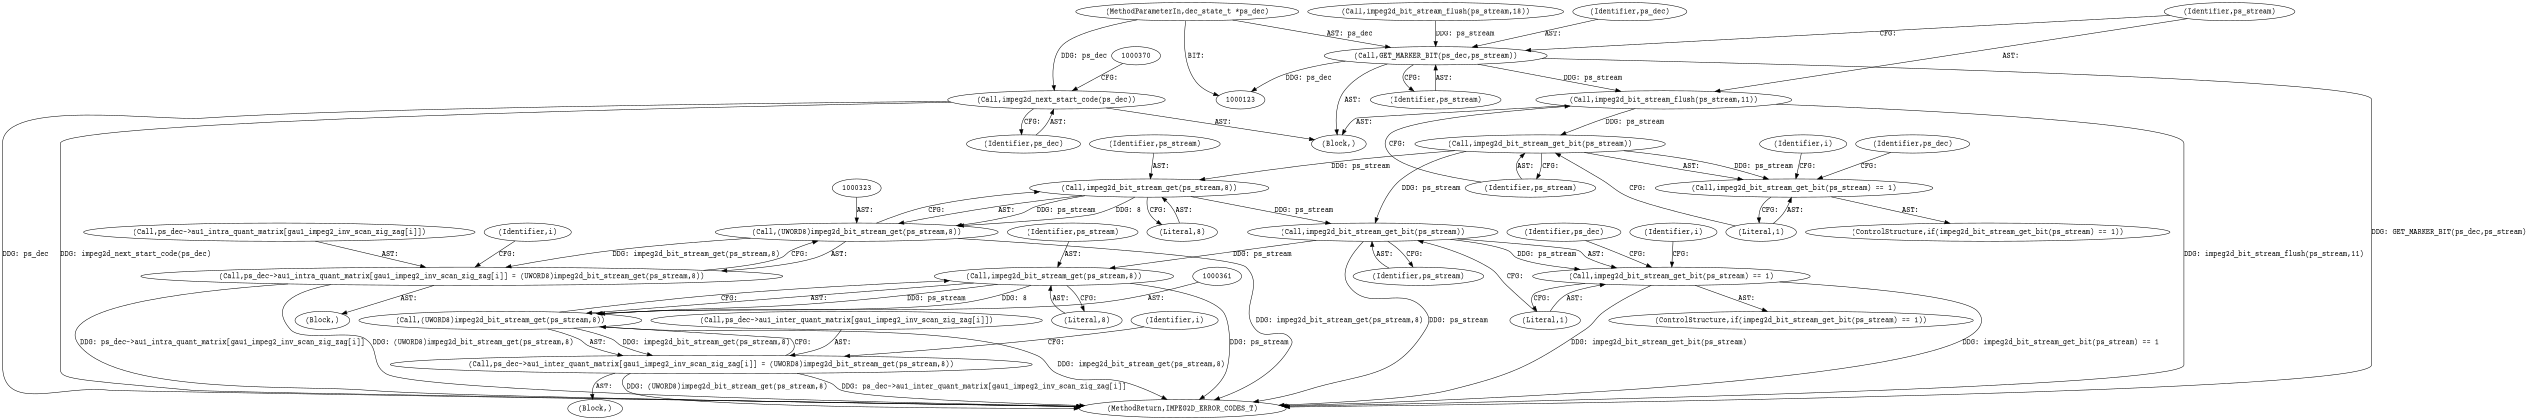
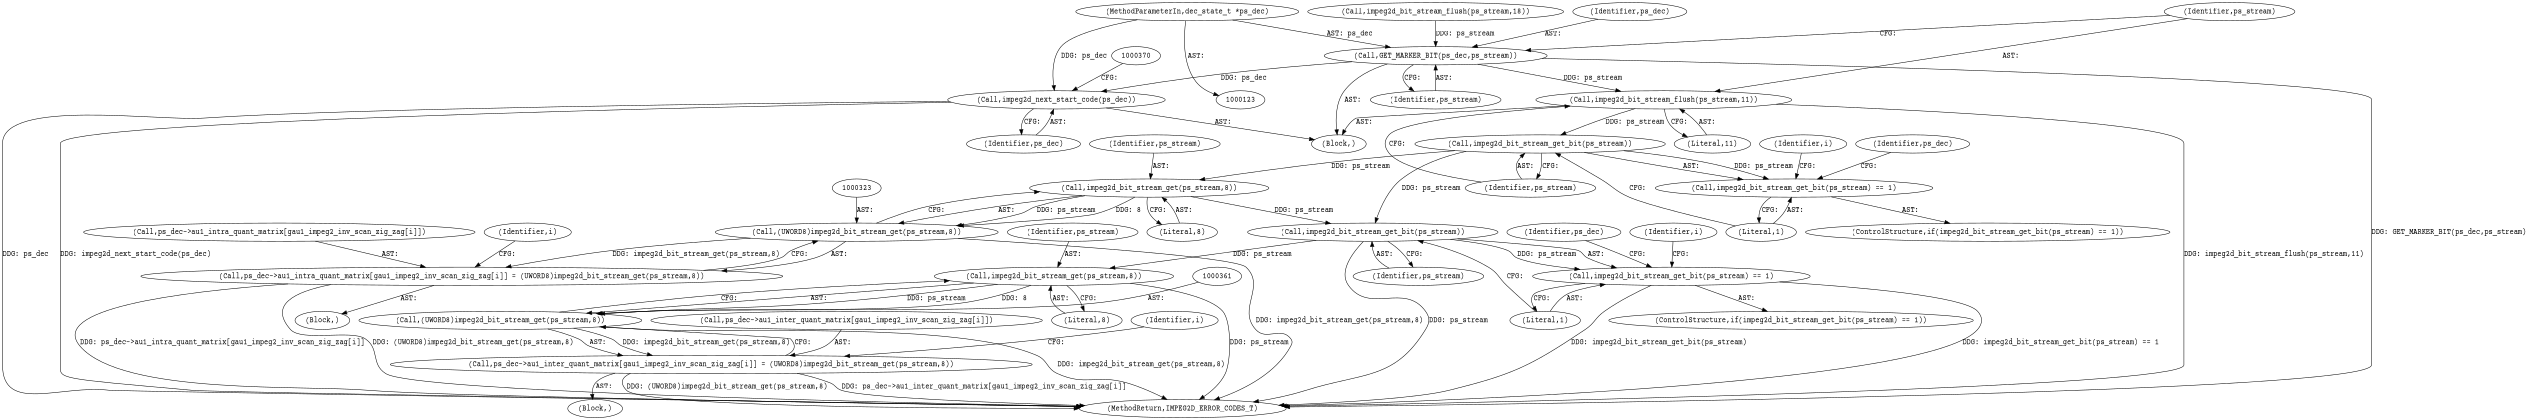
edge "(MethodParameterIn,dec_state_t *ps_dec)" -> "1000123": label "BIT: " -> "AST: "
edge "(Call,GET_MARKER_BIT(ps_dec,ps_stream))" -> "1000123": now "(Call,GET_MARKER_BIT(ps_dec,ps_stream))" -> "(Call,impeg2d_next_start_code(ps_dec))"
node "(Literal,11)": added
